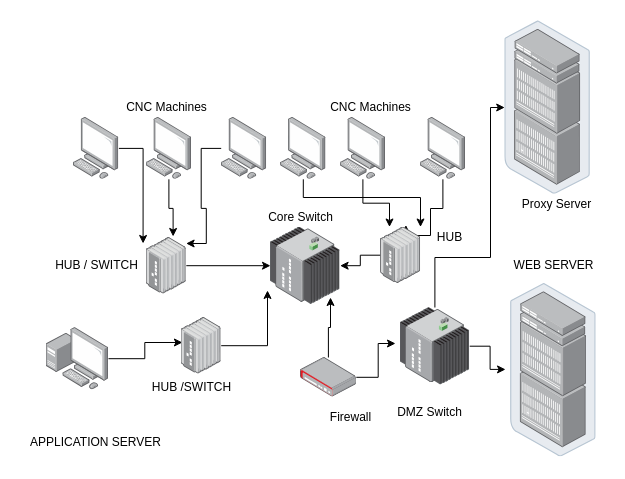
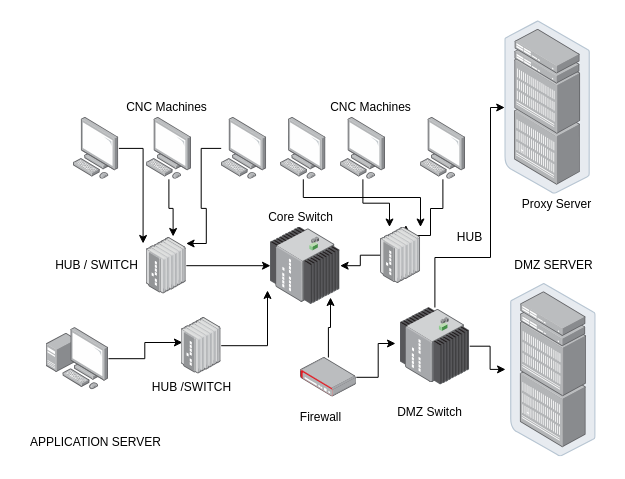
node "HUB": moved (450, 238) -> (470, 238)
node "WEB SERVER": label "WEB SERVER" -> "DMZ SERVER"
node "Firewall": moved (351, 418) -> (321, 418)
